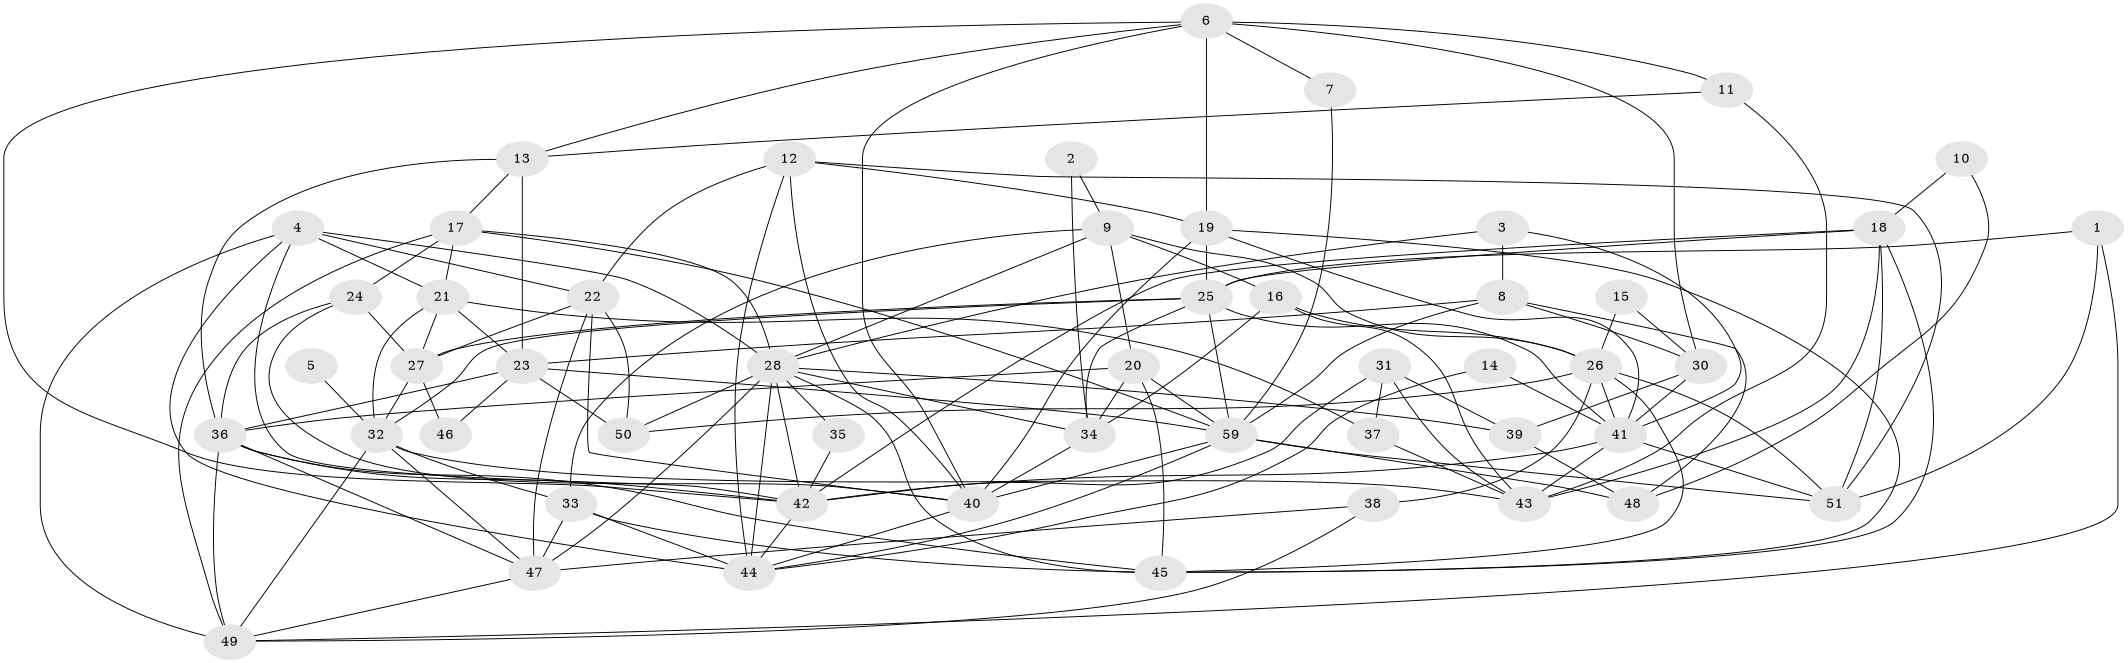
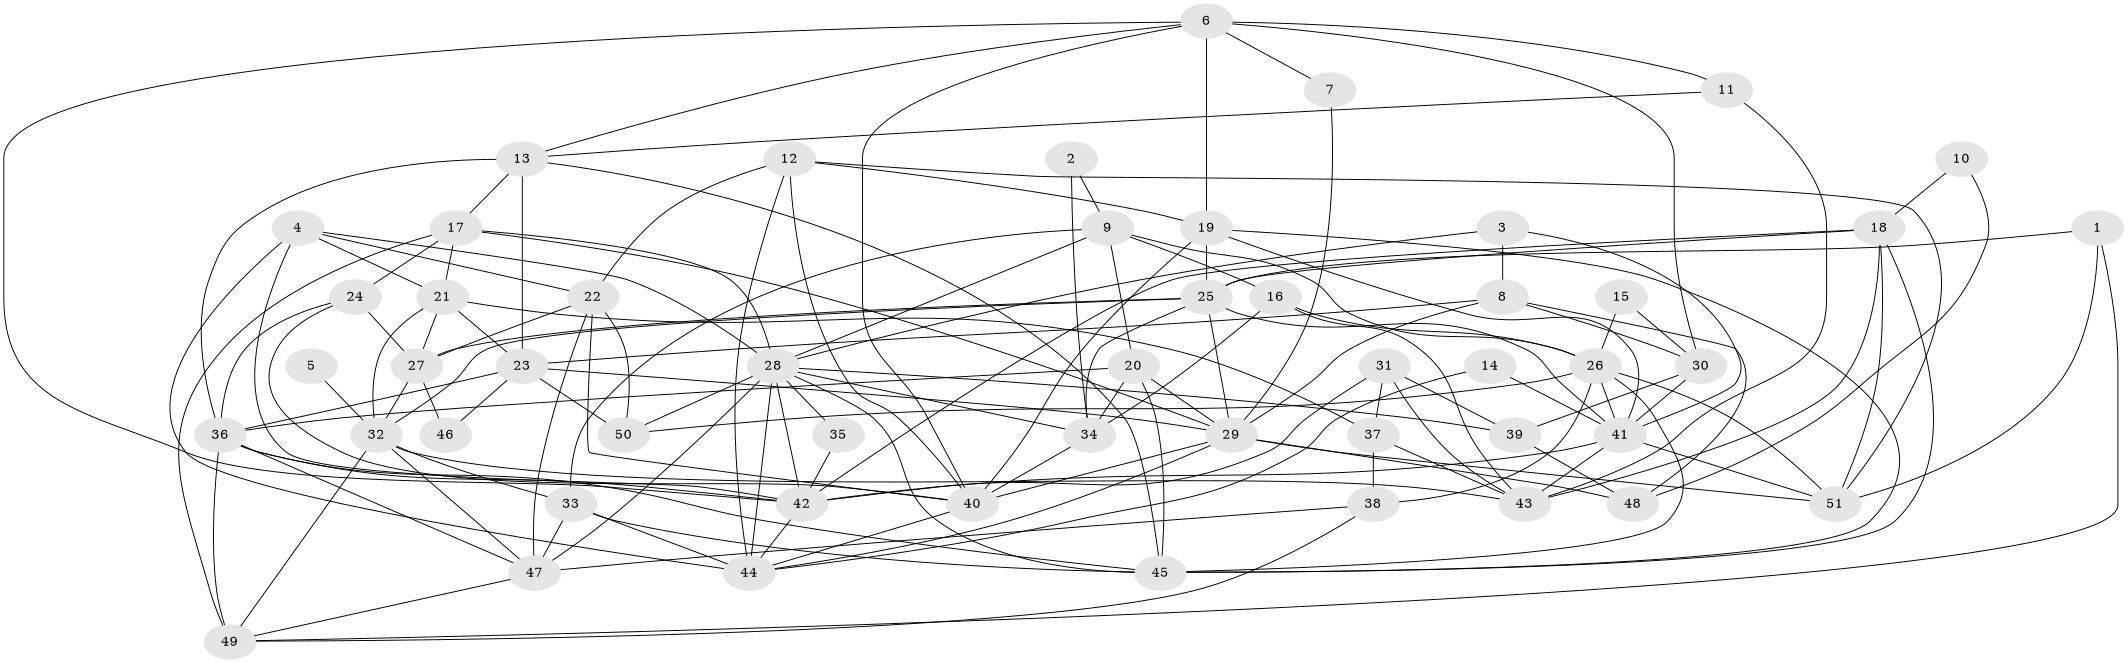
edge "13" -- "45": added
edge "4" -- "49": removed
node "59": label "59" -> "29"
edge "37" -- "38": added
